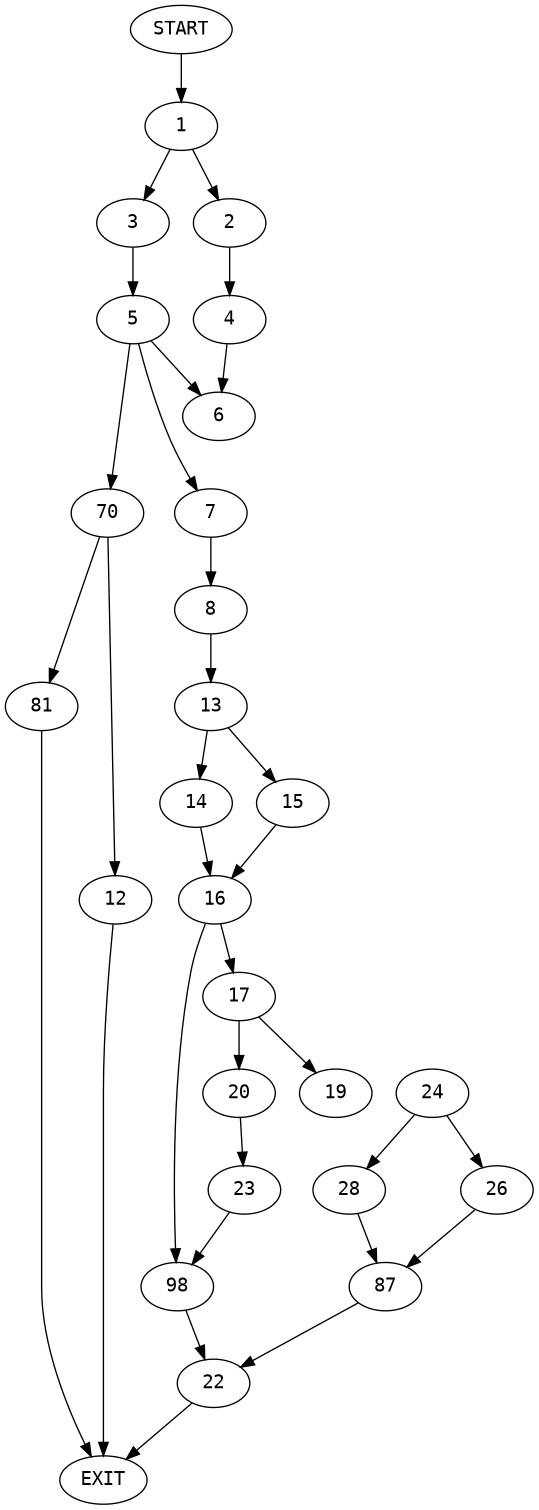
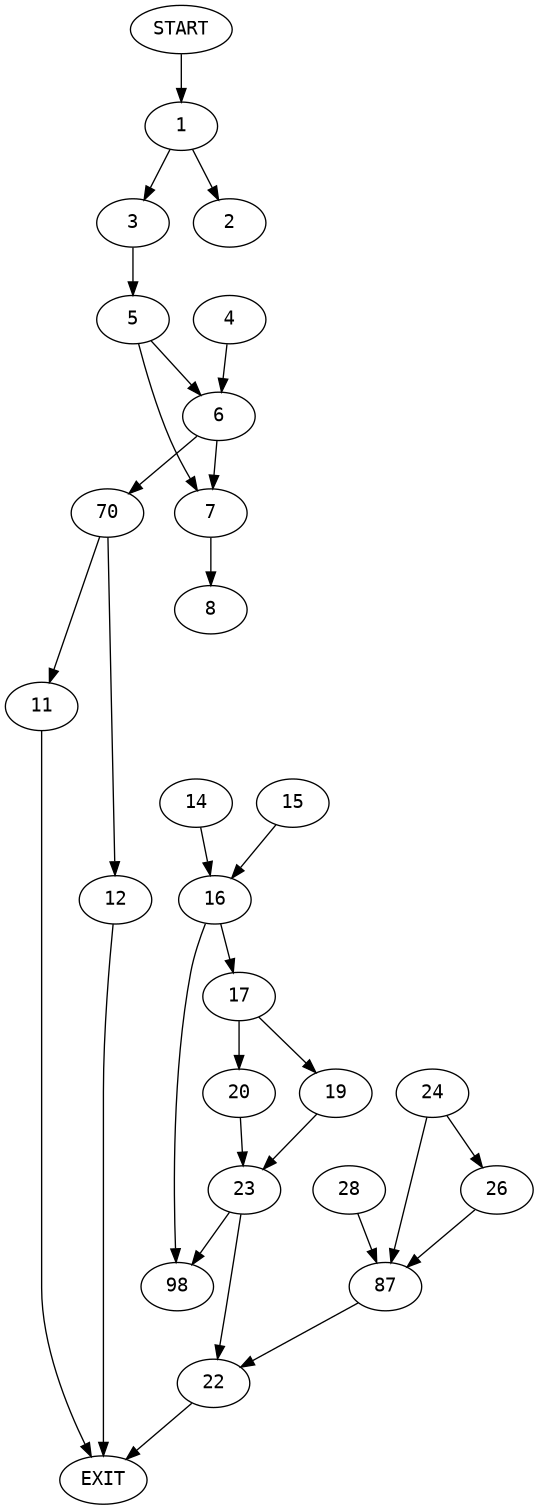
edge "2" -> "4": removed
edge "5" -> "70": now "6" -> "70"
edge "6" -> "7": added
node "81": label "81" -> "11"
node "13": removed
edge "24" -> "28": now "24" -> "87"
edge "19" -> "23": added
edge "98" -> "22": now "23" -> "22"
